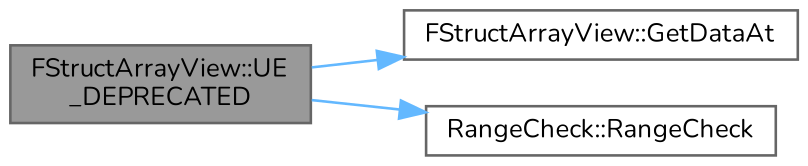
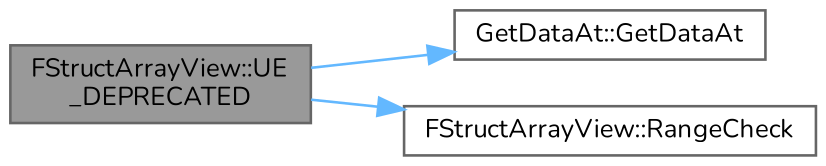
node "FStructArrayView::GetDataAt": label "FStructArrayView::GetDataAt" -> "GetDataAt::GetDataAt"
node "RangeCheck::RangeCheck": label "RangeCheck::RangeCheck" -> "FStructArrayView::RangeCheck"
